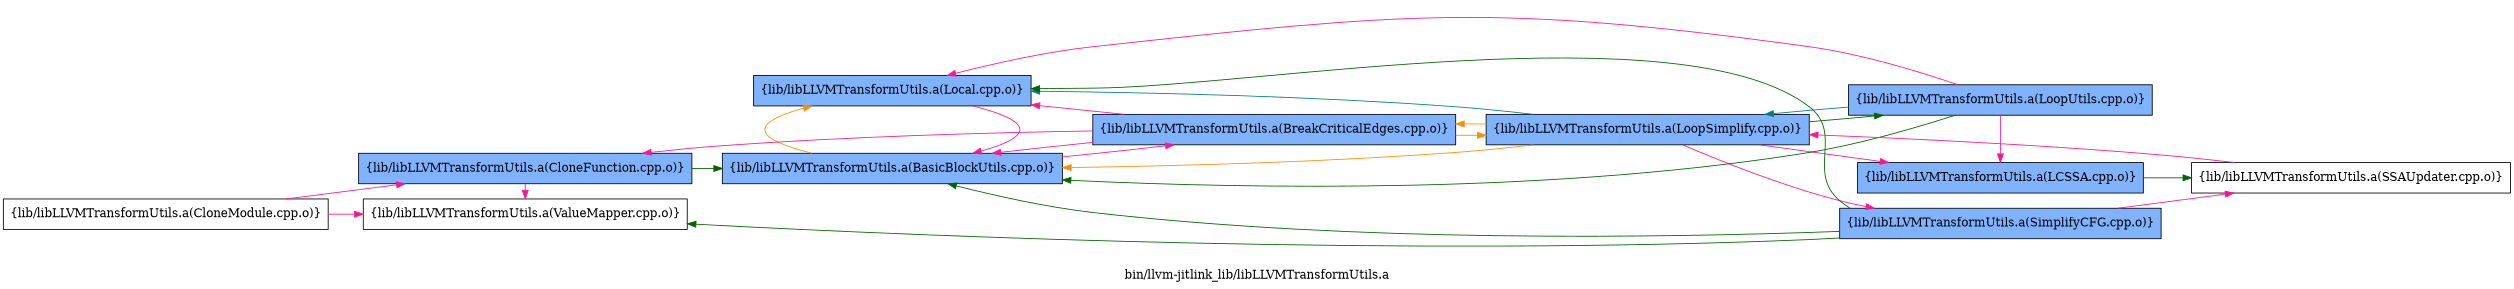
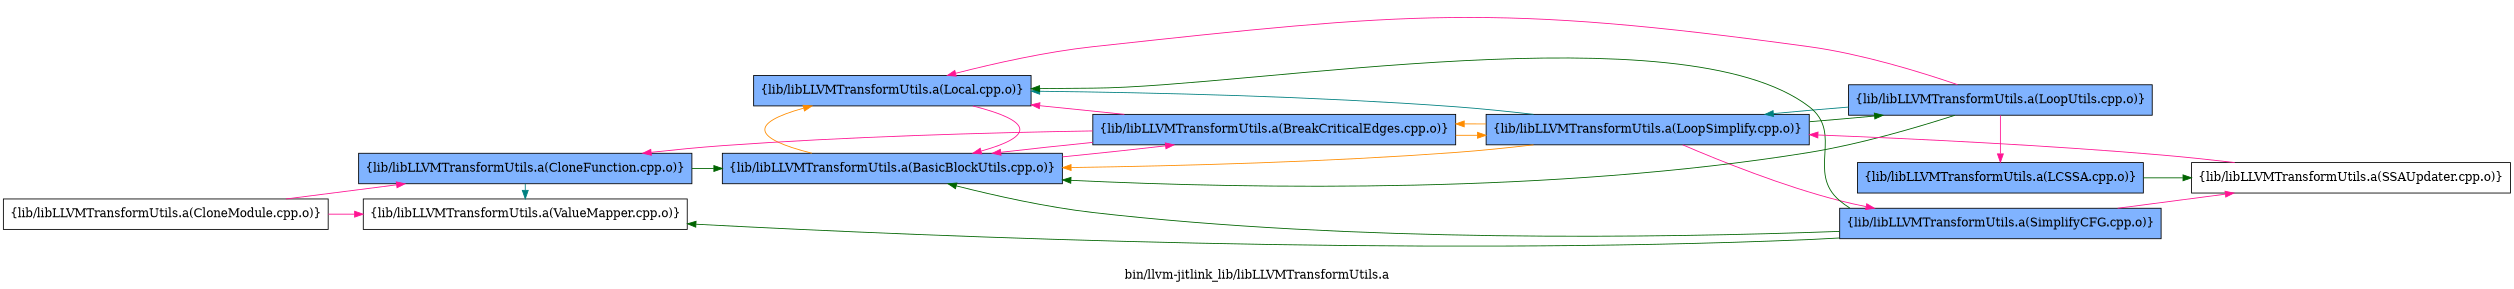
edge "{lib/libLLVMTransformUtils.a(LoopSimplify.cpp.o)}" -> "{lib/libLLVMTransformUtils.a(LCSSA.cpp.o)}": removed
edge "{lib/libLLVMTransformUtils.a(CloneFunction.cpp.o)}" -> "{lib/libLLVMTransformUtils.a(ValueMapper.cpp.o)}": color deeppink -> teal
